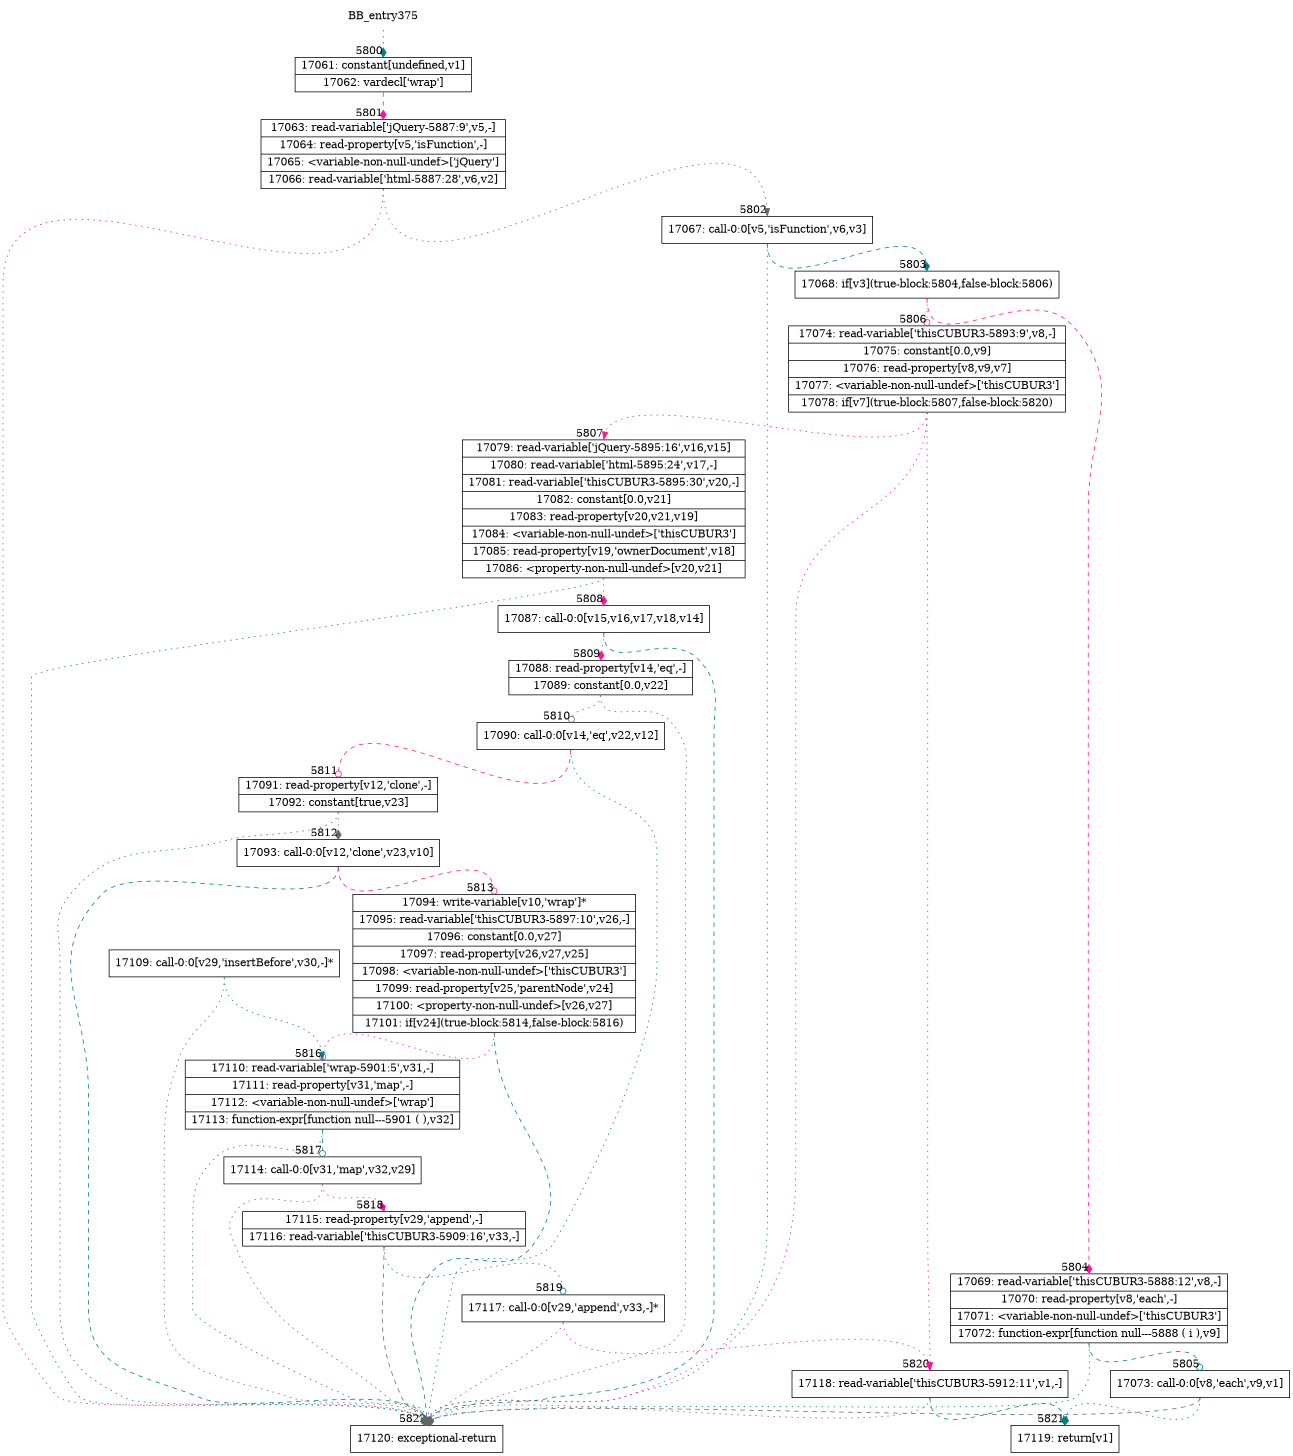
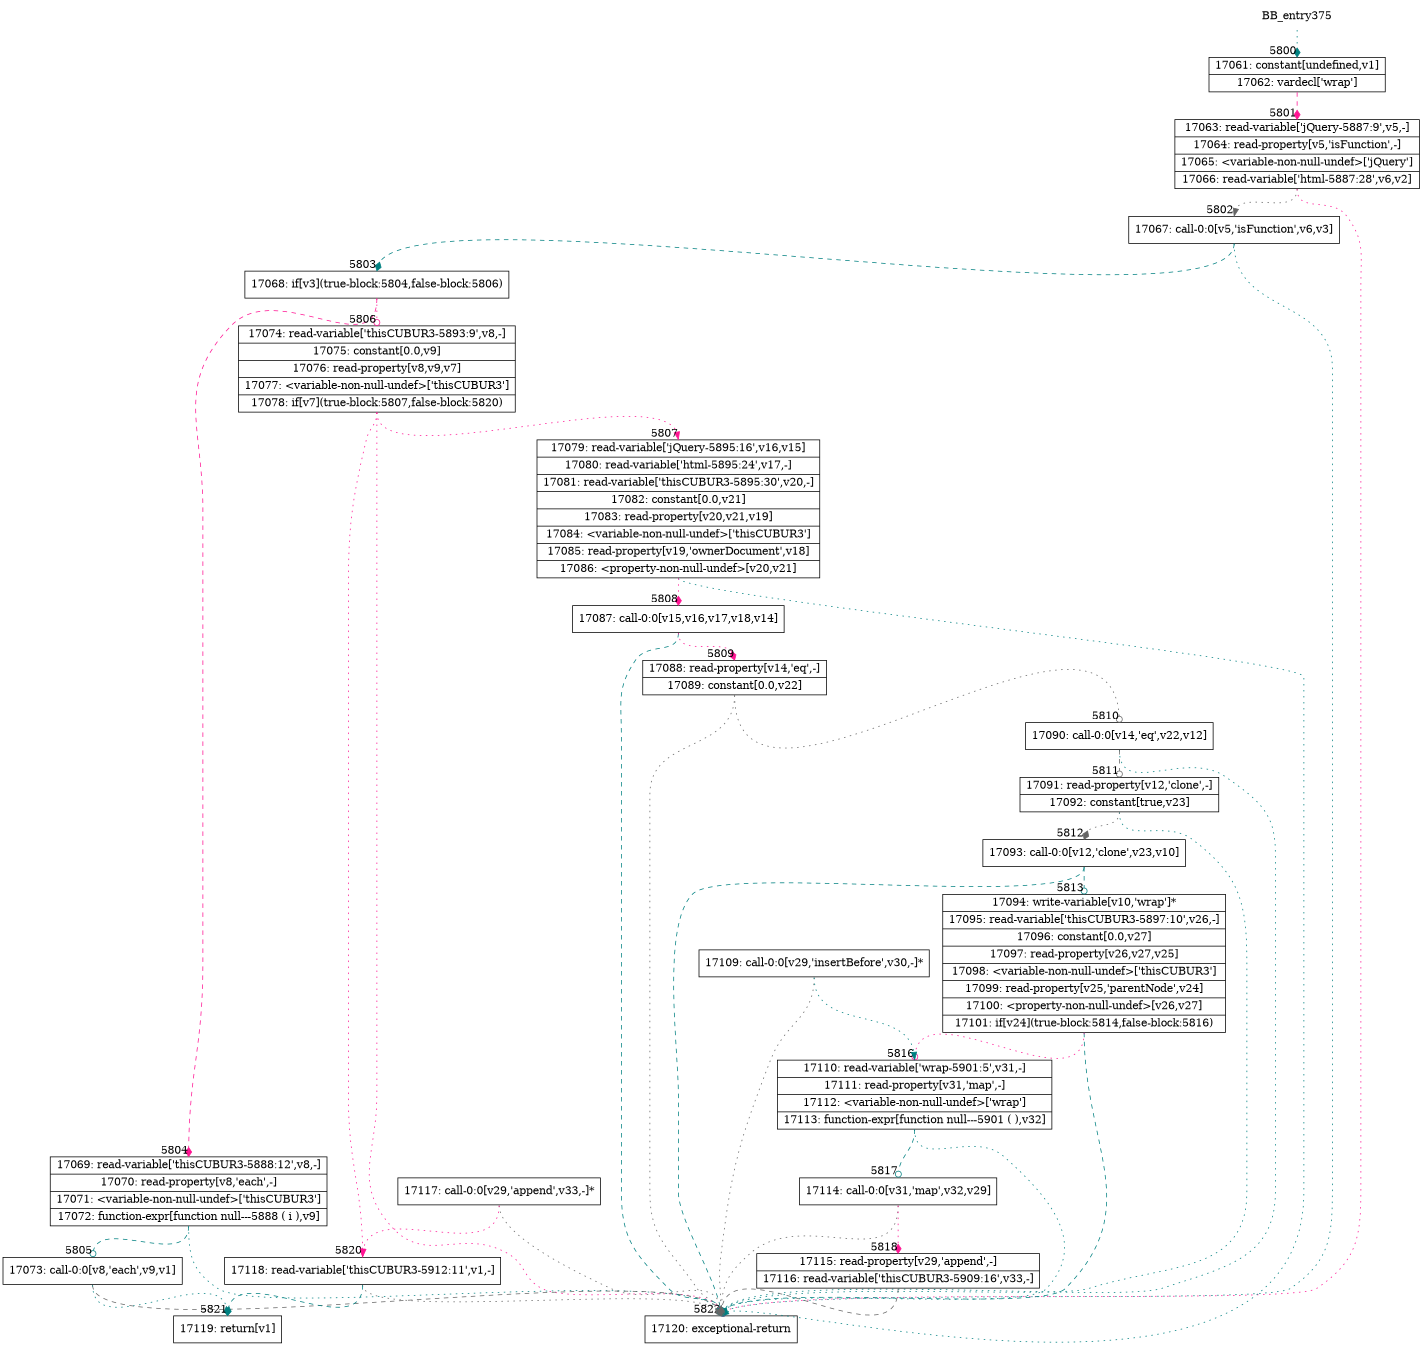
edge "17090: call-0:0[v14,'eq',v22,v12]" -> "17091: read-property[v12,'clone',-]": color deeppink -> gray40
edge "17093: call-0:0[v12,'clone',v23,v10]" -> "17094: write-variable[v10,'wrap']*": color deeppink -> teal
edge "17115: read-property[v29,'append',-]" -> "17117: call-0:0[v29,'append',v33,-]*": removed
